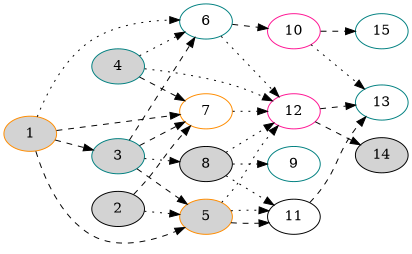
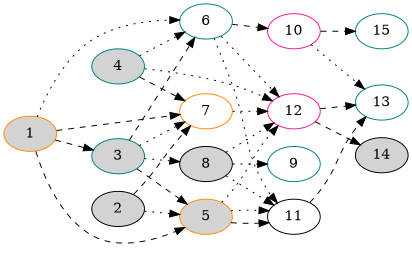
edge "6" -> "11": added
edge "3" -> "7": style dashed -> dotted
